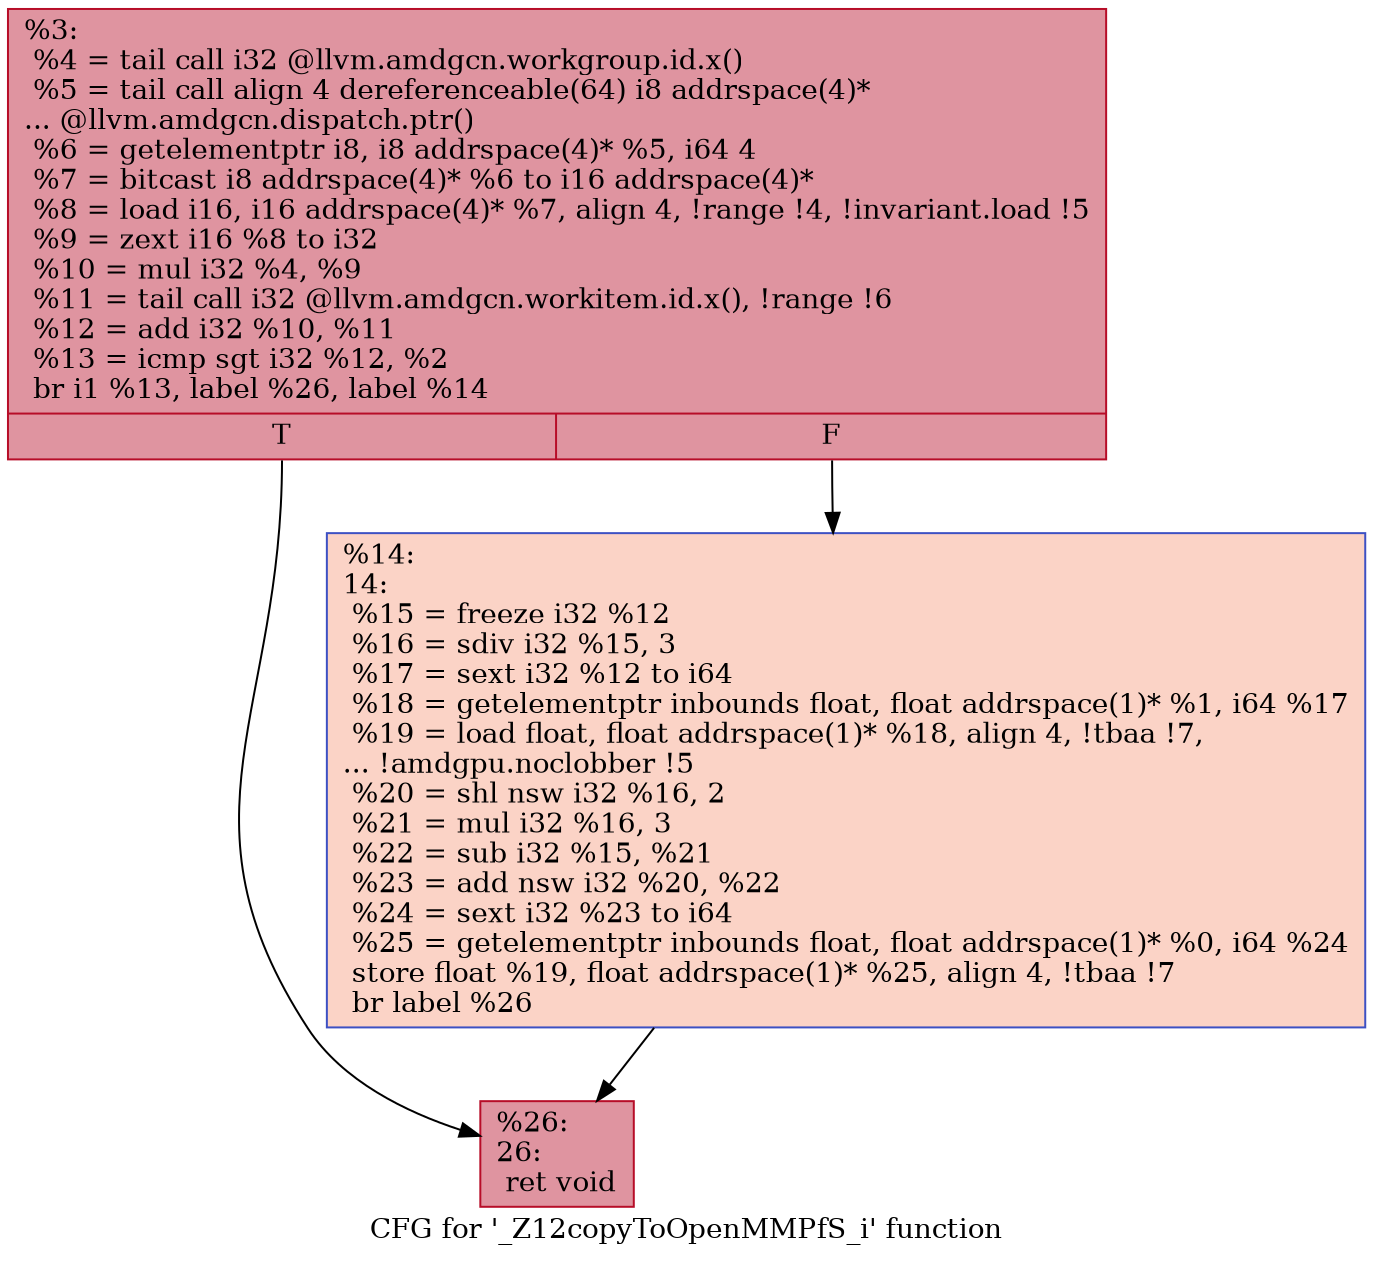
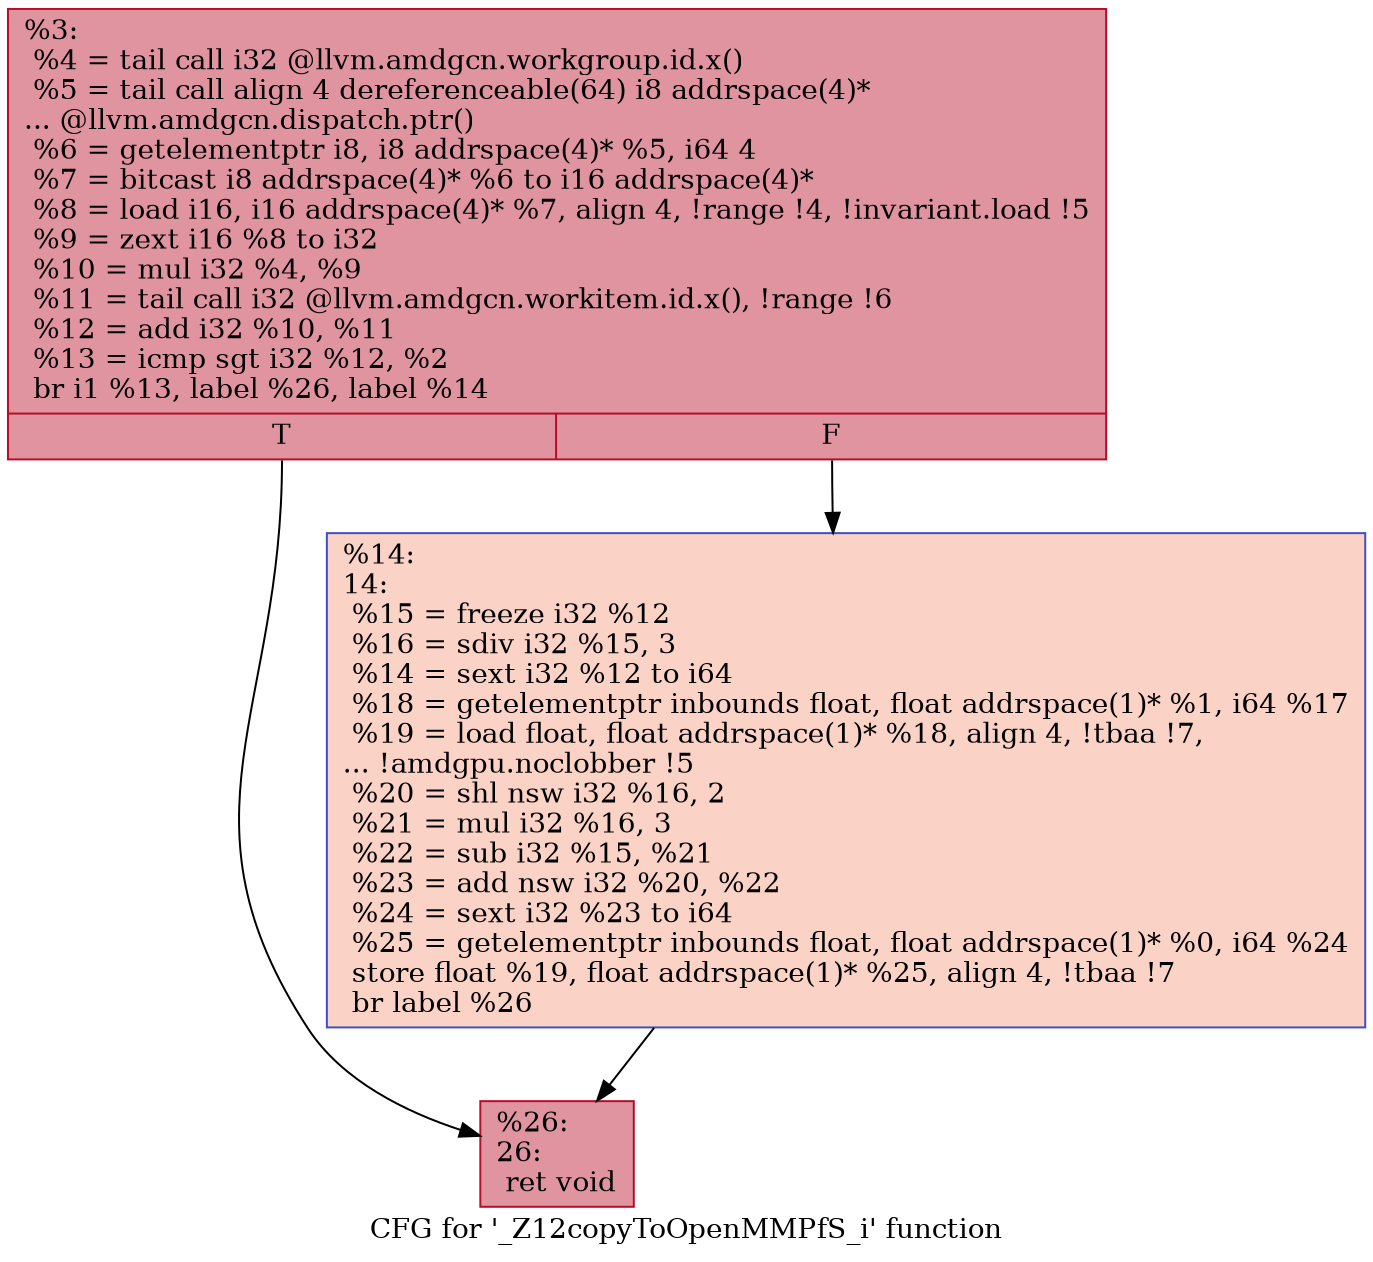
node "%14:": text "%17 = sext i32 %12 to i64" -> "%14 = sext i32 %12 to i64"
